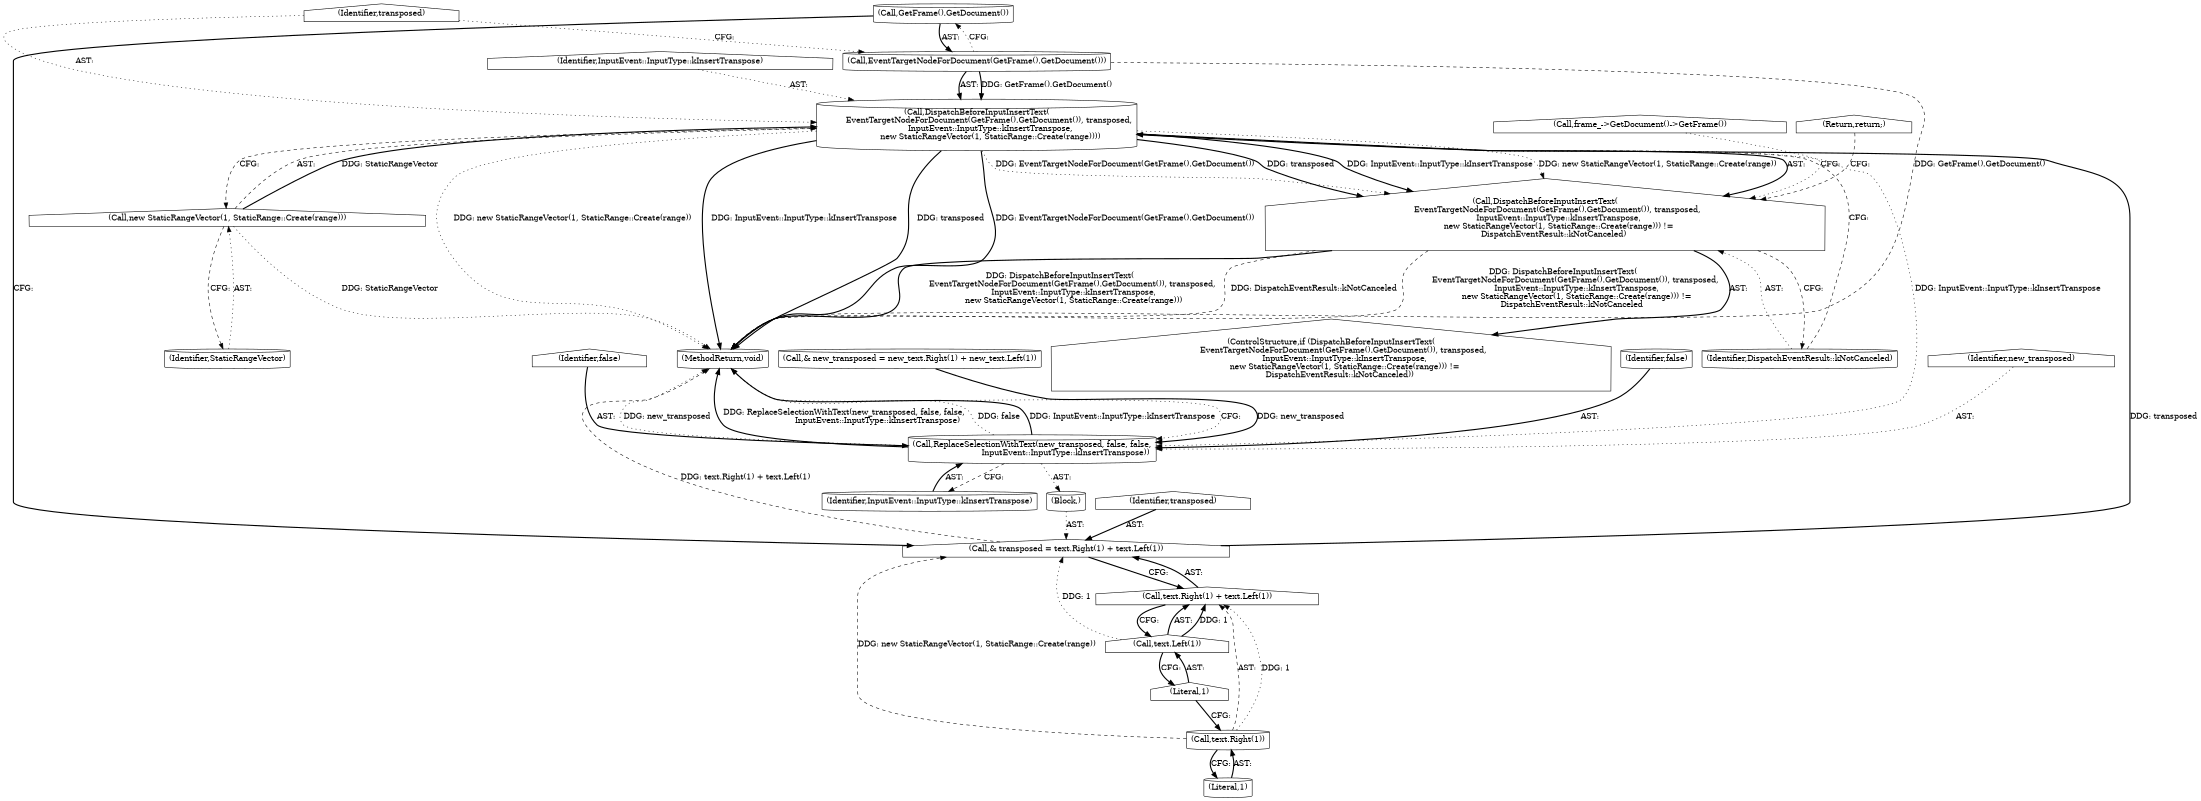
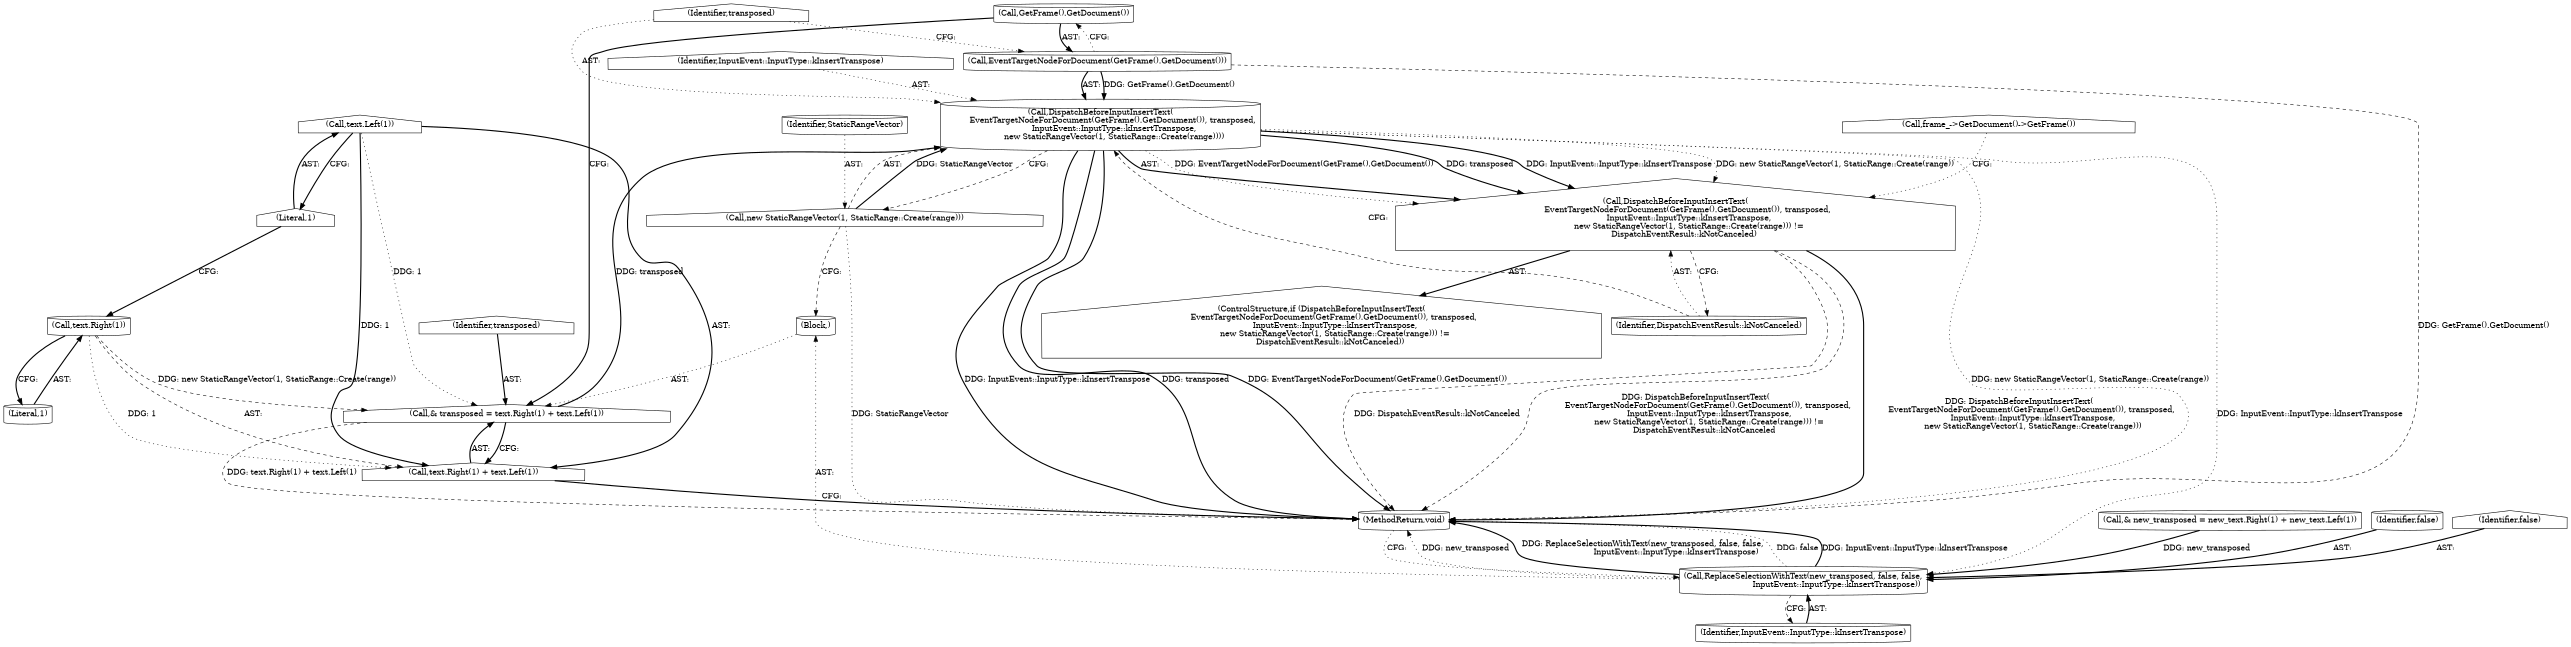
node "(Return,return;)": removed
edge "(Call,new StaticRangeVector(1, StaticRange::Create(range)))" -> "(Identifier,StaticRangeVector)": now "(Call,new StaticRangeVector(1, StaticRange::Create(range)))" -> "(Block,)"
node "(Identifier,new_transposed)": removed
edge "(Call,text.Right(1) + text.Left(1))" -> "(Call,text.Left(1))": now "(Call,text.Right(1) + text.Left(1))" -> "(MethodReturn,void)"
